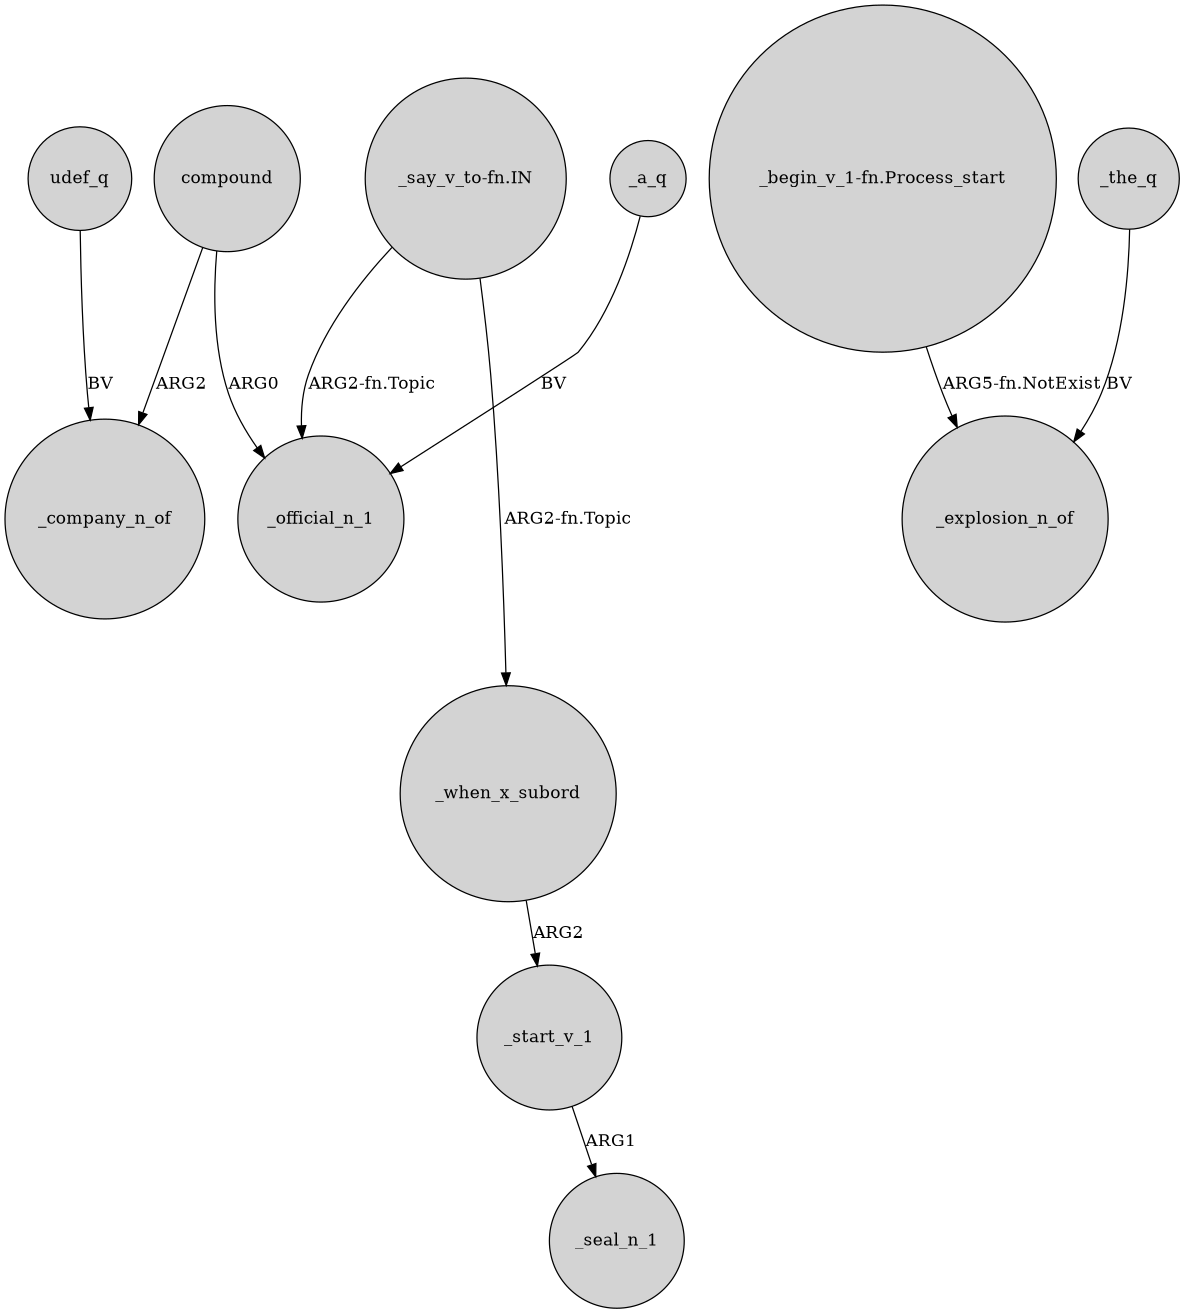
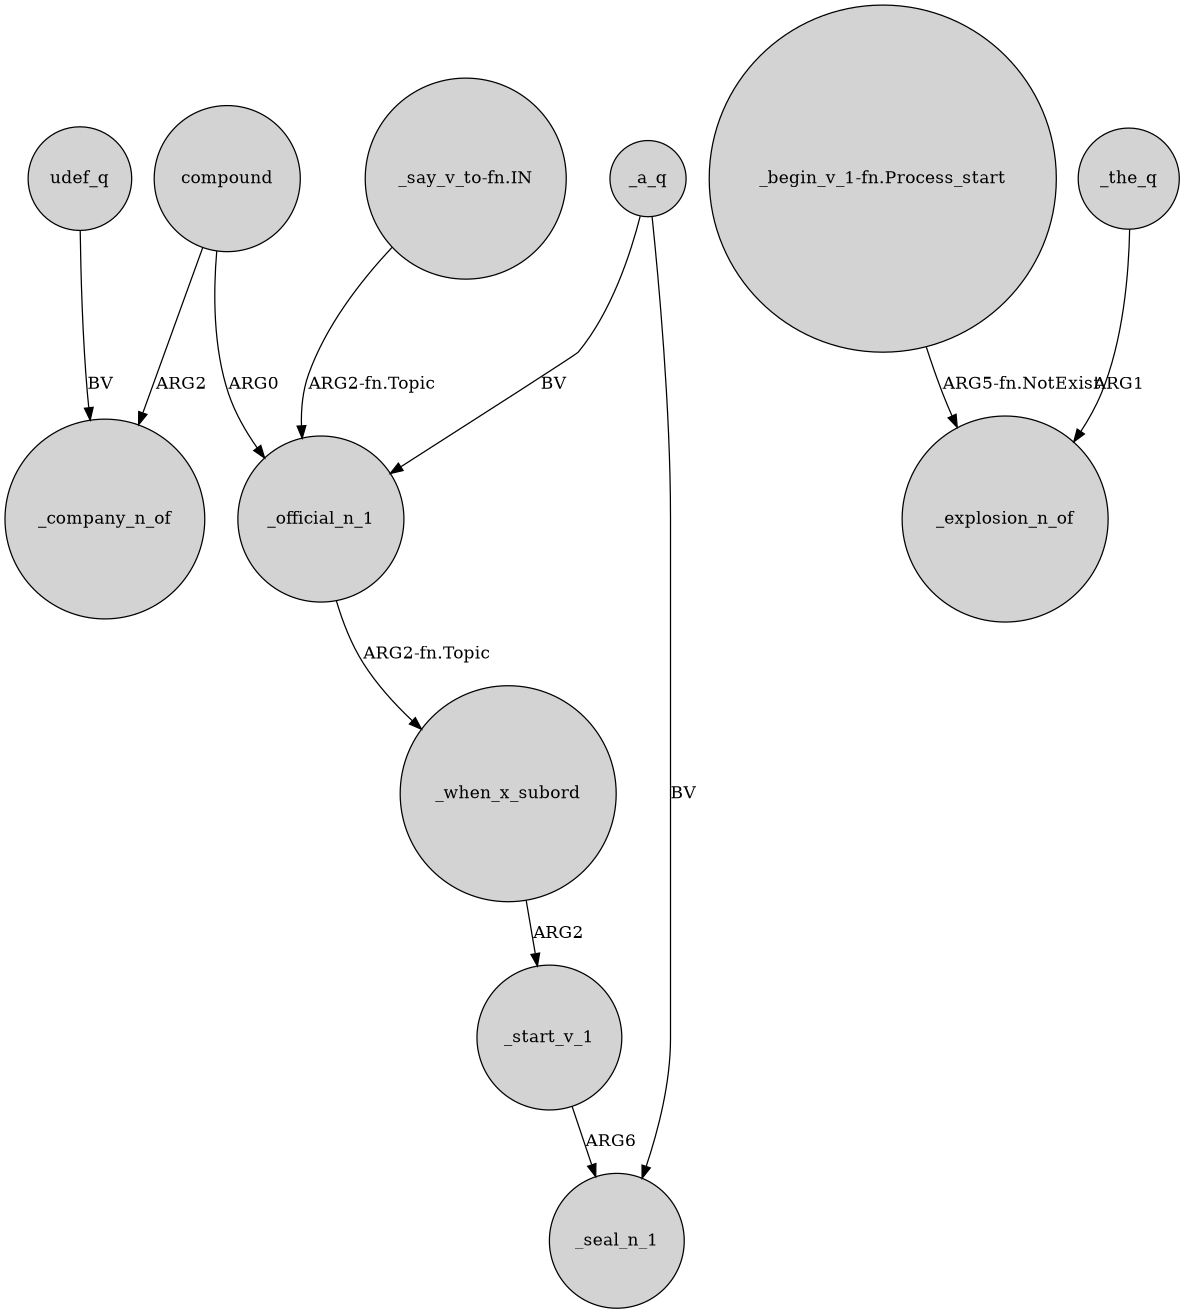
edge "_the_q" -> "_explosion_n_of": label "BV" -> "ARG1"
edge "_say_v_to-fn.IN" -> "_when_x_subord": now "_official_n_1" -> "_when_x_subord"
edge "_a_q" -> "_seal_n_1": added, label "BV"
edge "_start_v_1" -> "_seal_n_1": label "ARG1" -> "ARG6"
